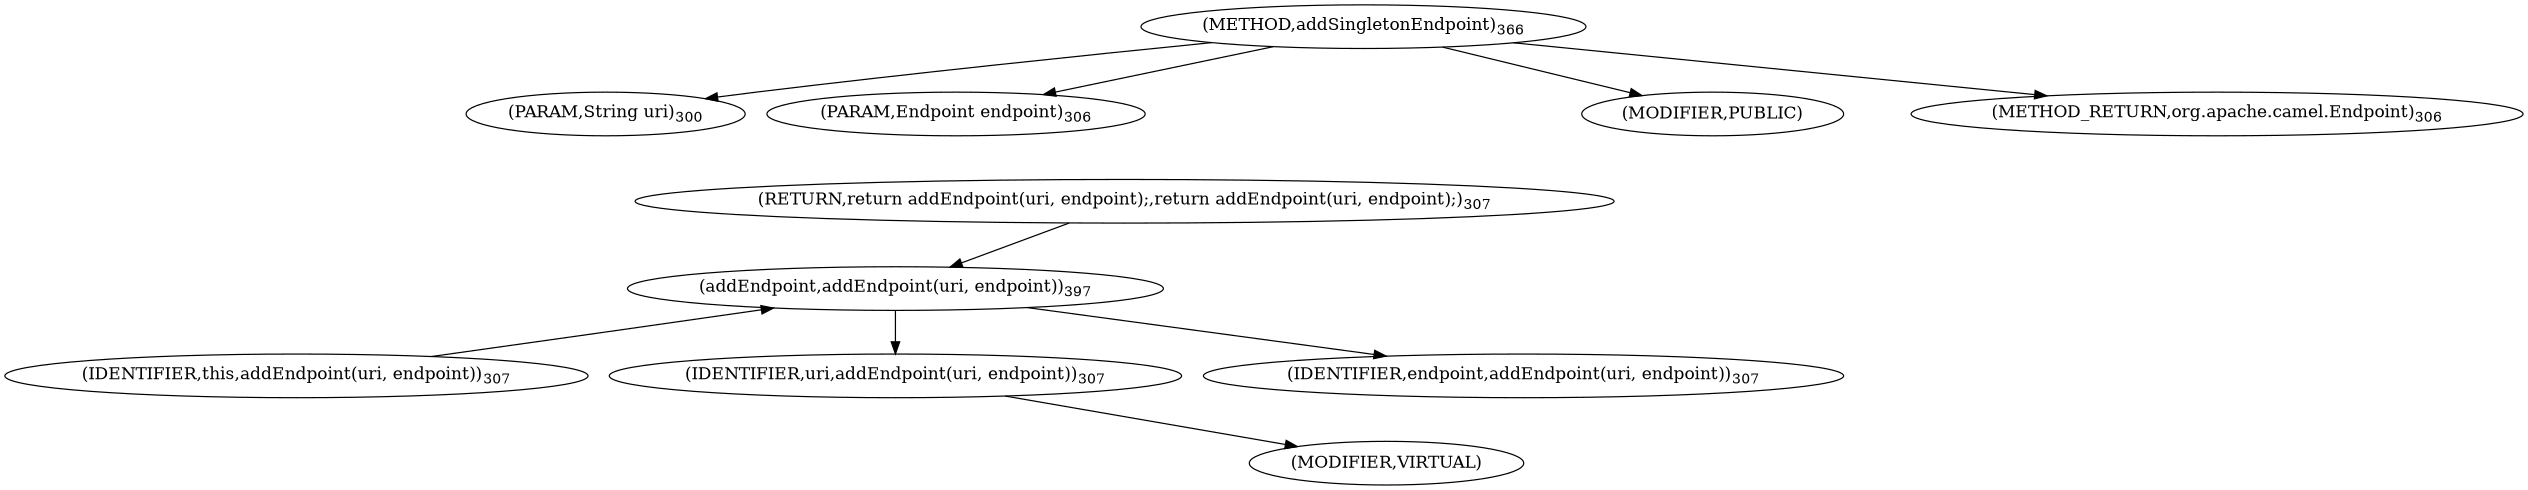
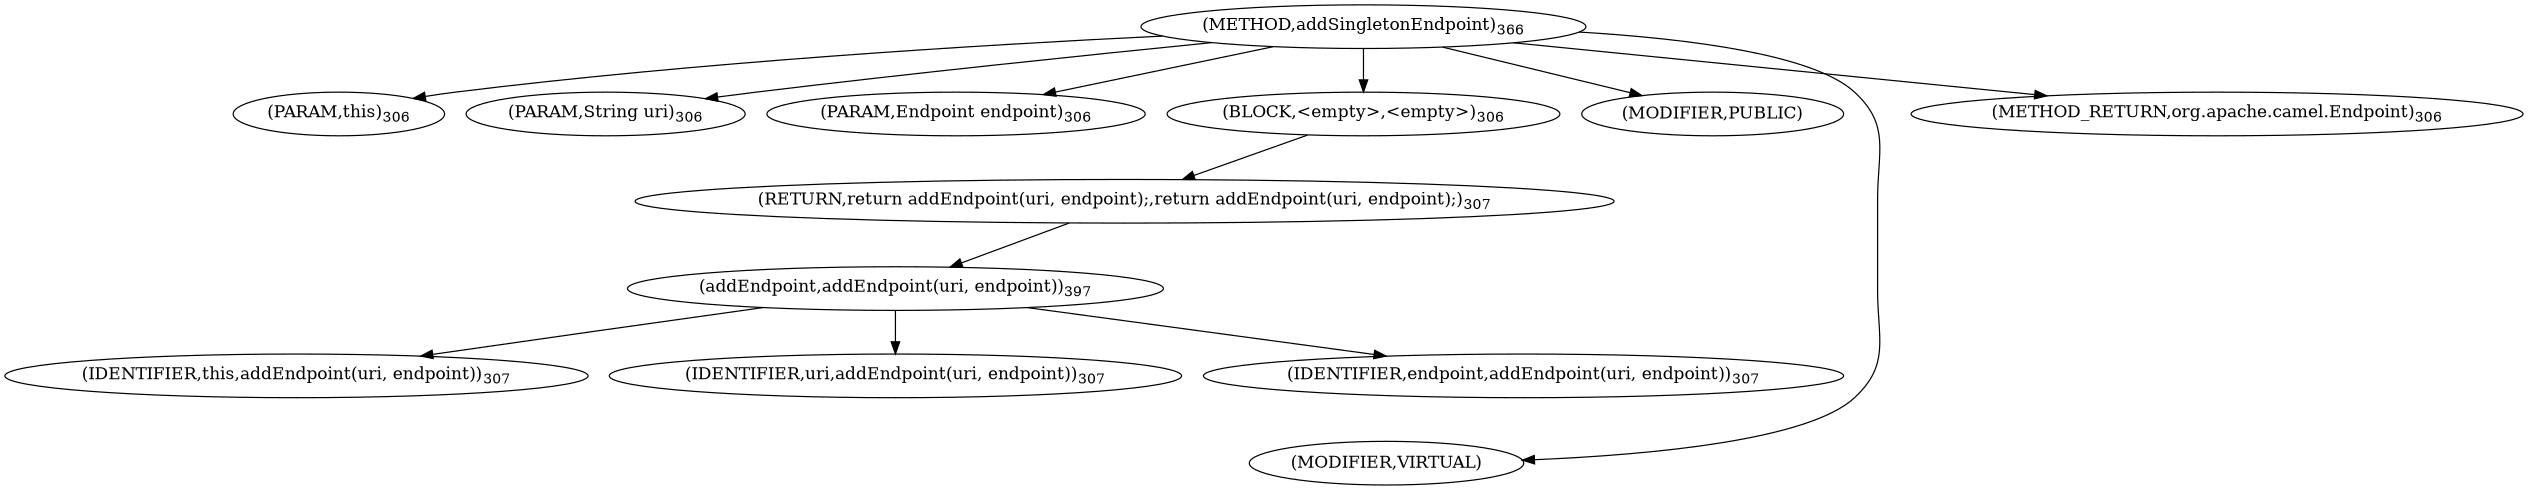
node "(PARAM,String uri)": text "300" -> "306"
node "(PARAM,this)": added
node "(BLOCK,<empty>,<empty>)": added
edge "(IDENTIFIER,this,addEndpoint(uri, endpoint))" -> "(addEndpoint,addEndpoint(uri, endpoint))": reversed
edge "(IDENTIFIER,uri,addEndpoint(uri, endpoint))" -> "(MODIFIER,VIRTUAL)": now "(METHOD,addSingletonEndpoint)" -> "(MODIFIER,VIRTUAL)"
